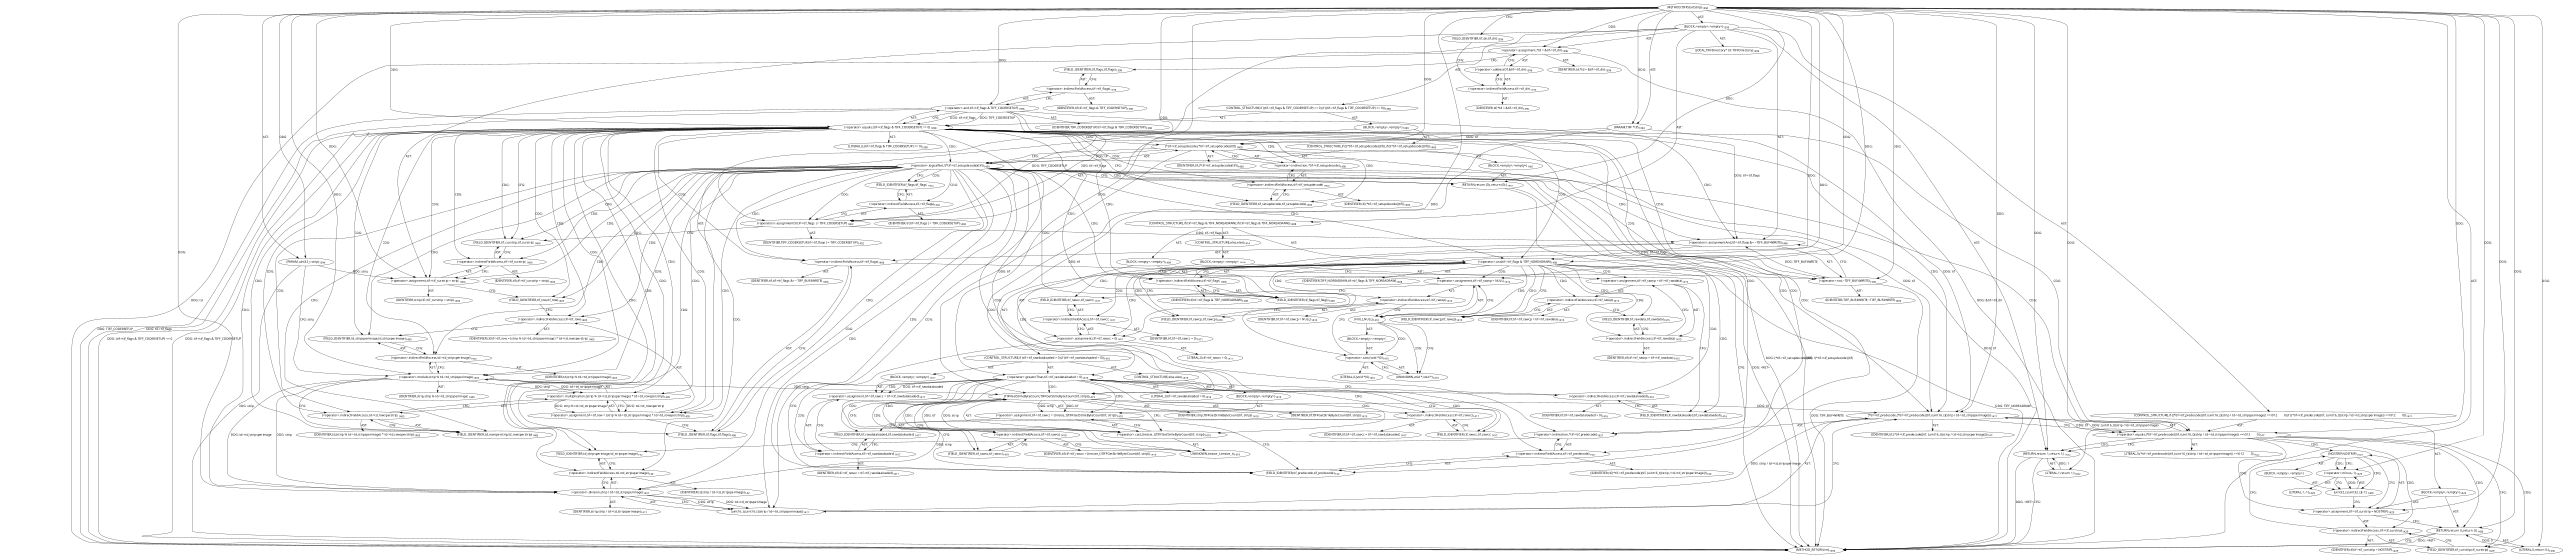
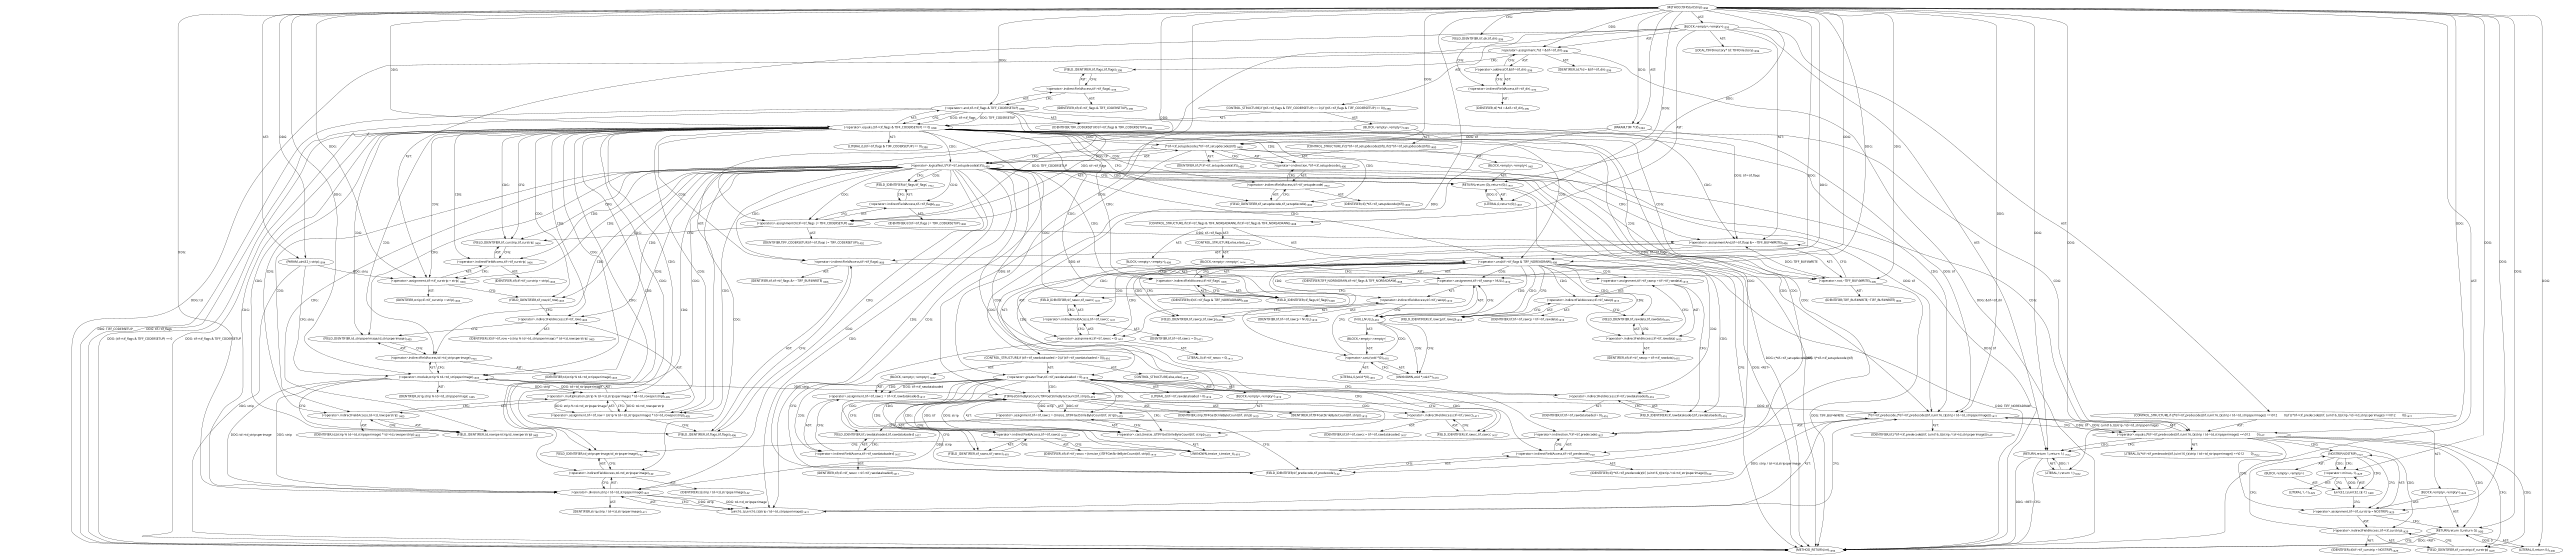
node "(LITERAL,0,return (0);)": added
